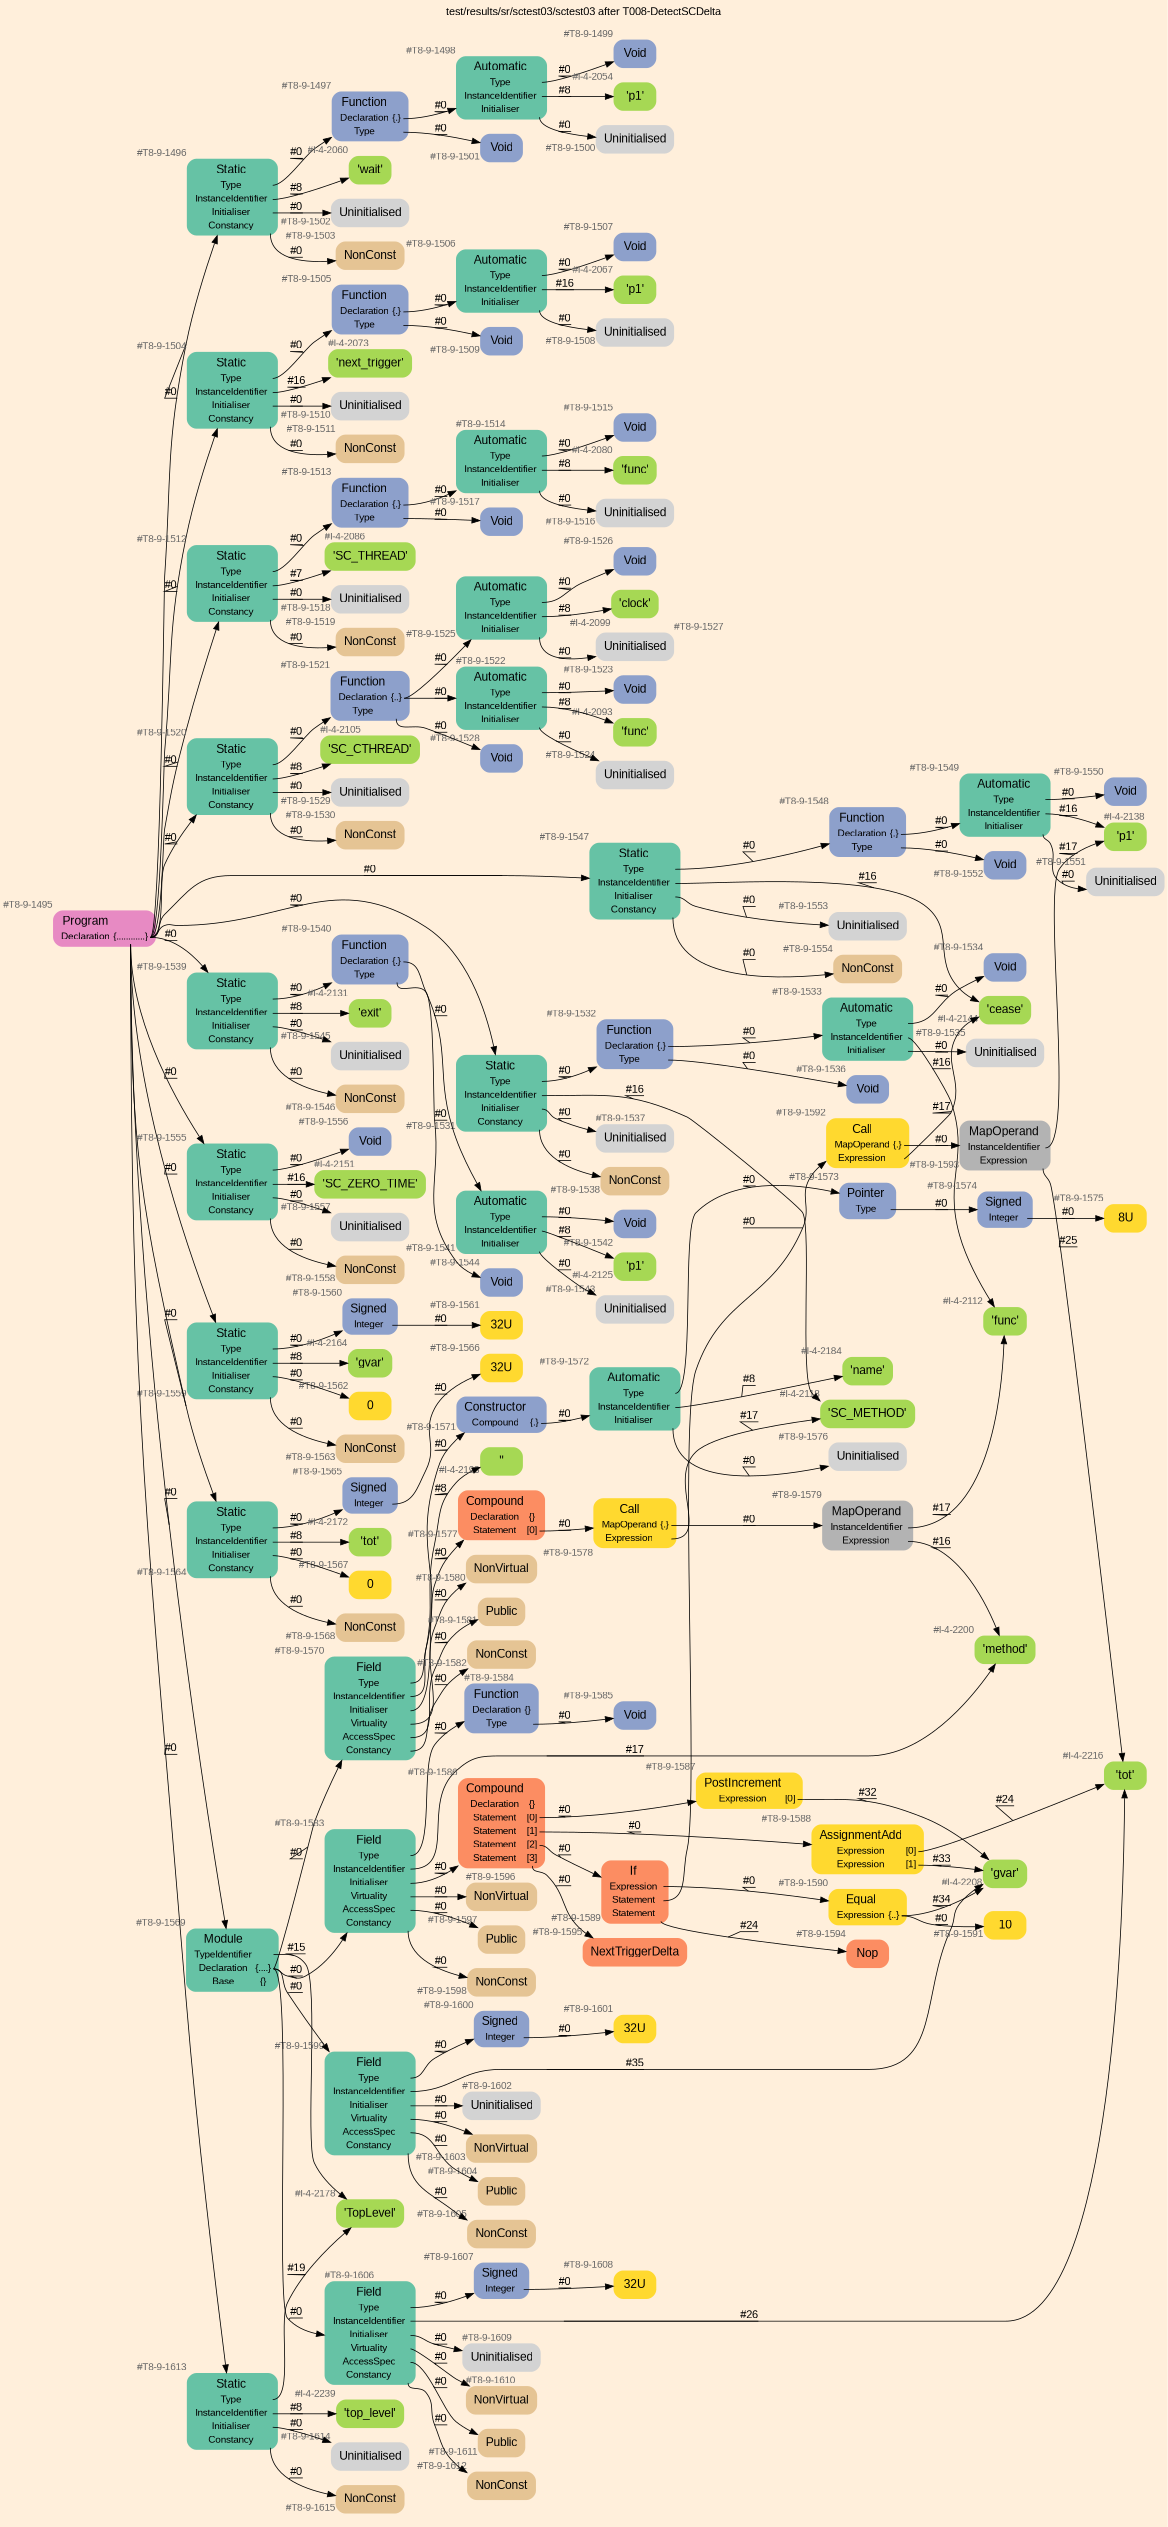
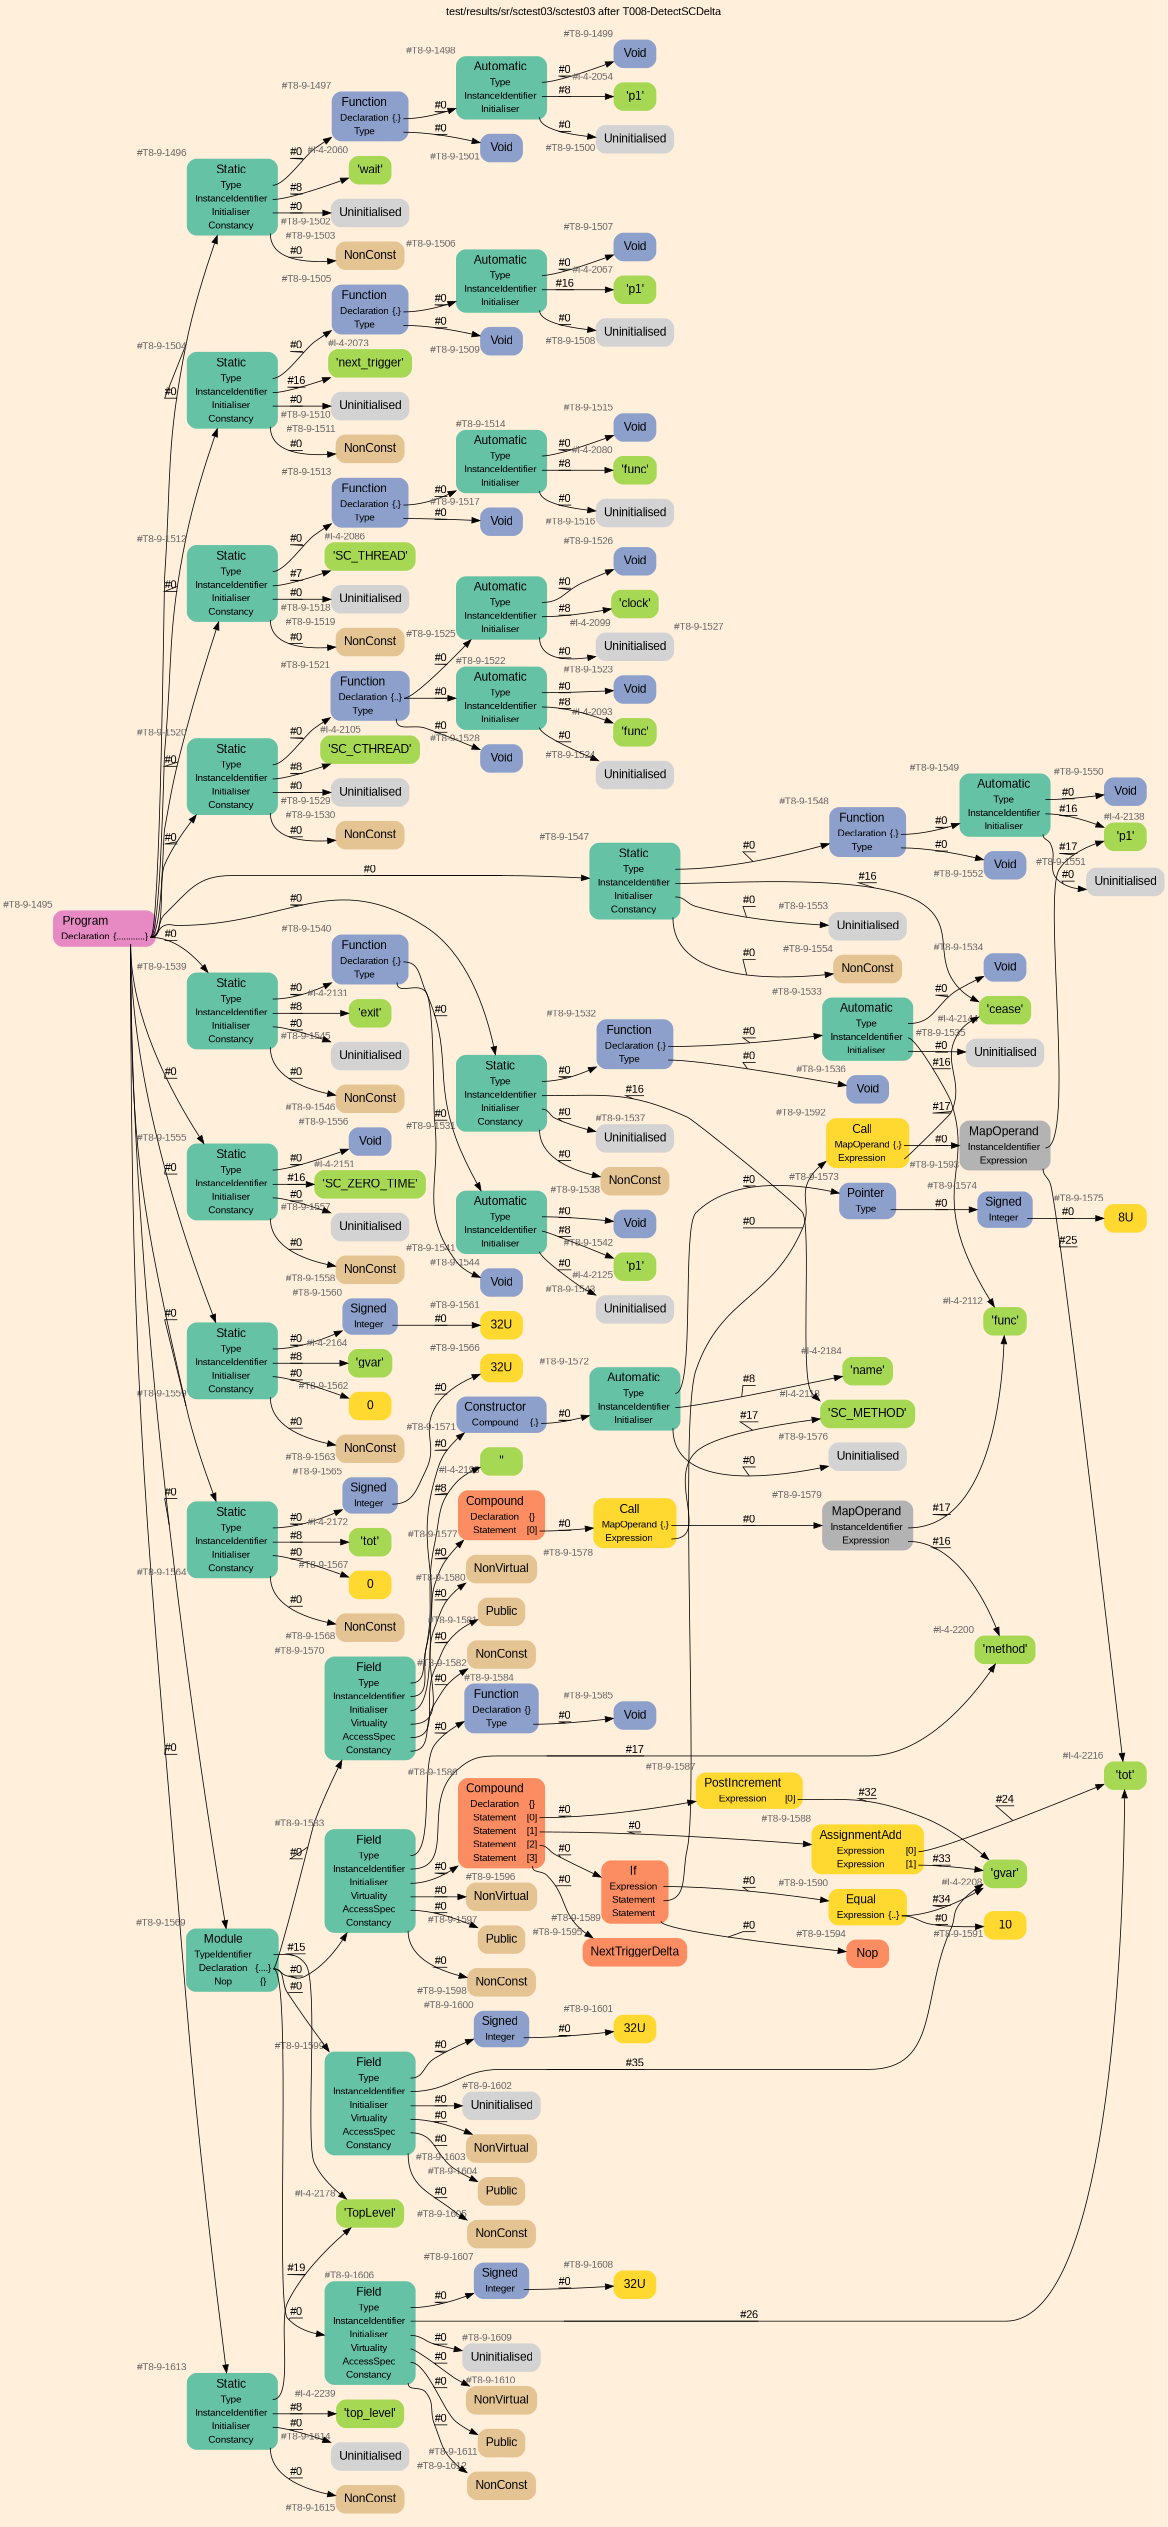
edge "If" -> "Nop": label "#24" -> "#0"
node "Module": text "Base" -> "Nop"
